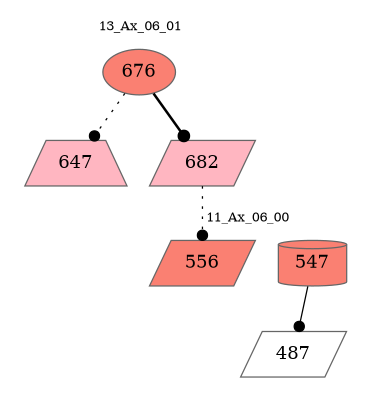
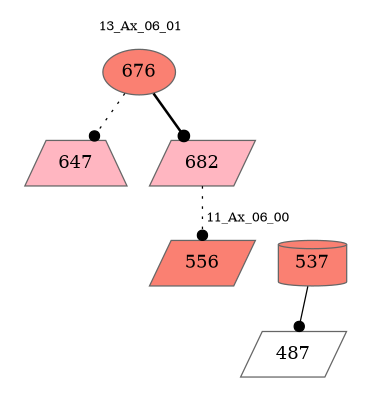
node "547": label "547" -> "537"
